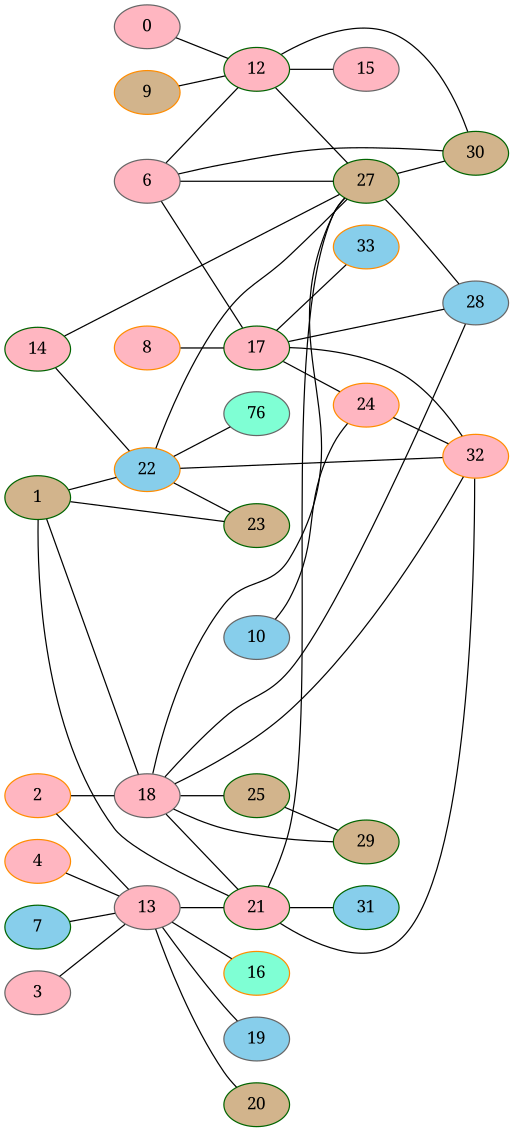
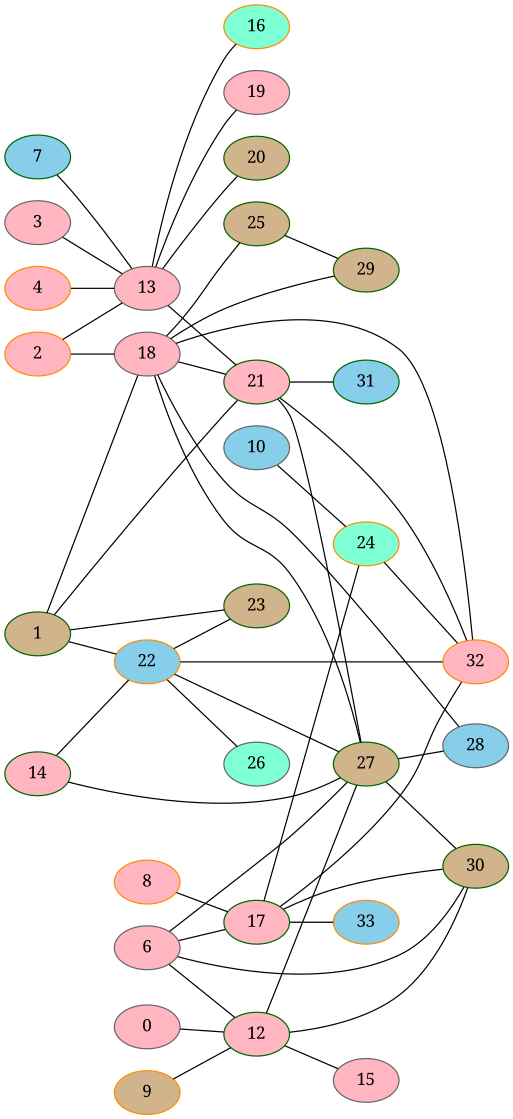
edge "28" -- "17": now "30" -- "17"
node "24": fillcolor lightpink -> aquamarine
node "76": label "76" -> "26"
node "19": fillcolor skyblue -> lightpink
